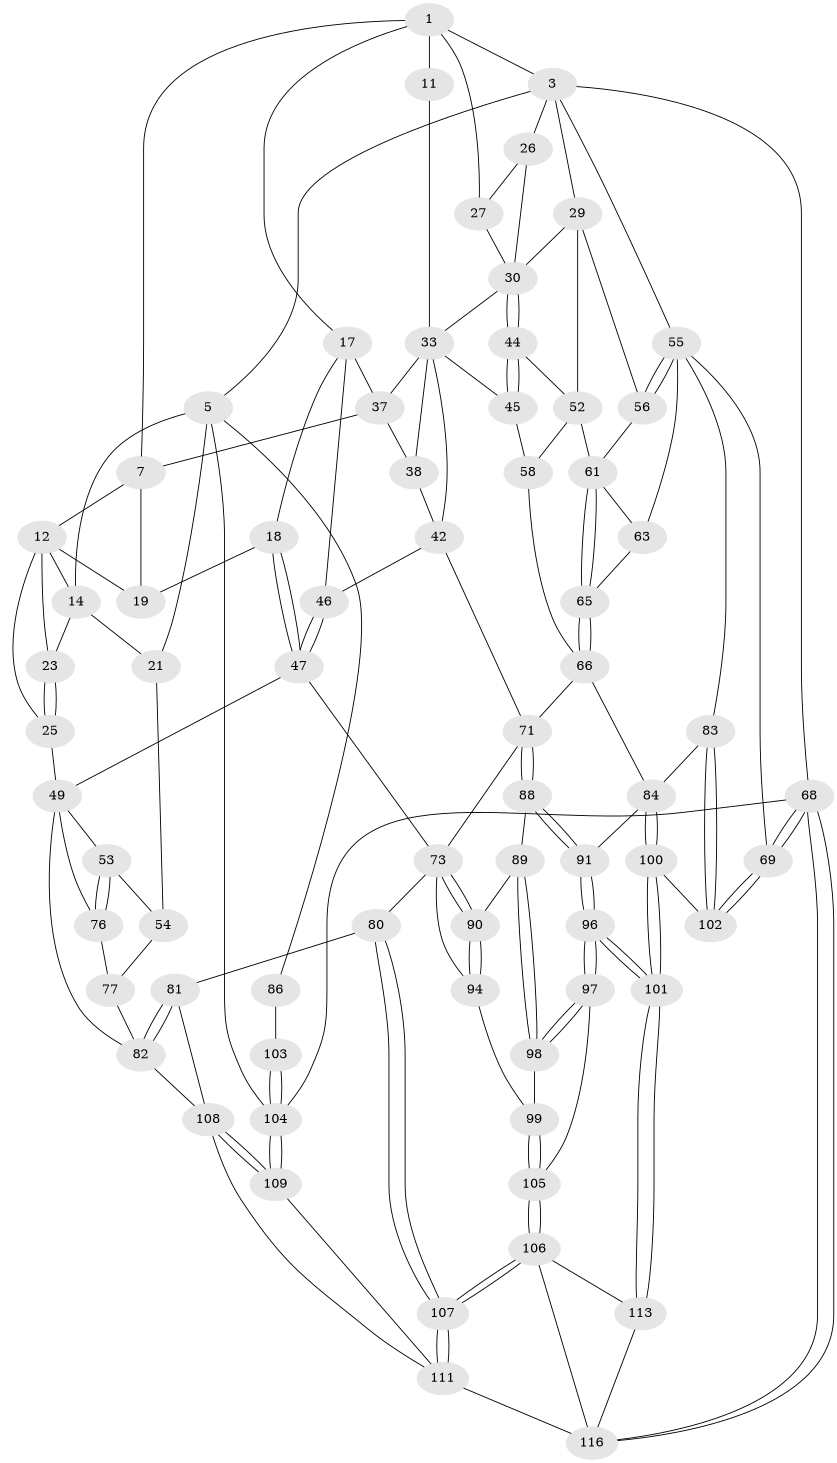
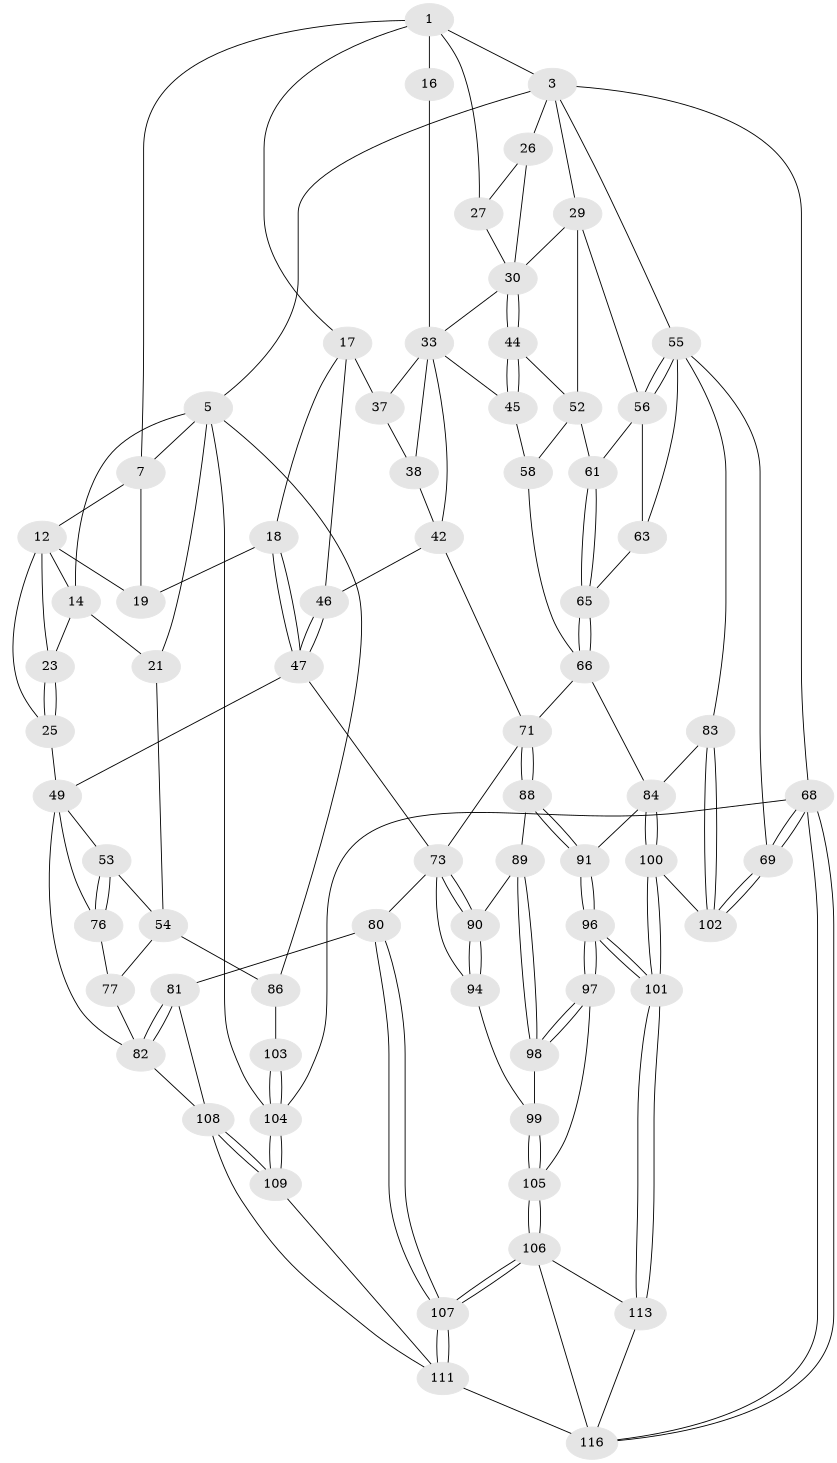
node "11": label "11" -> "16"
edge "37" -- "7": now "5" -- "7"
edge "61" -- "63": now "56" -- "63"
edge "54" -- "86": added
